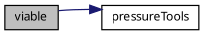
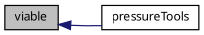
edge "viable" -> "pressureTools": reversed
